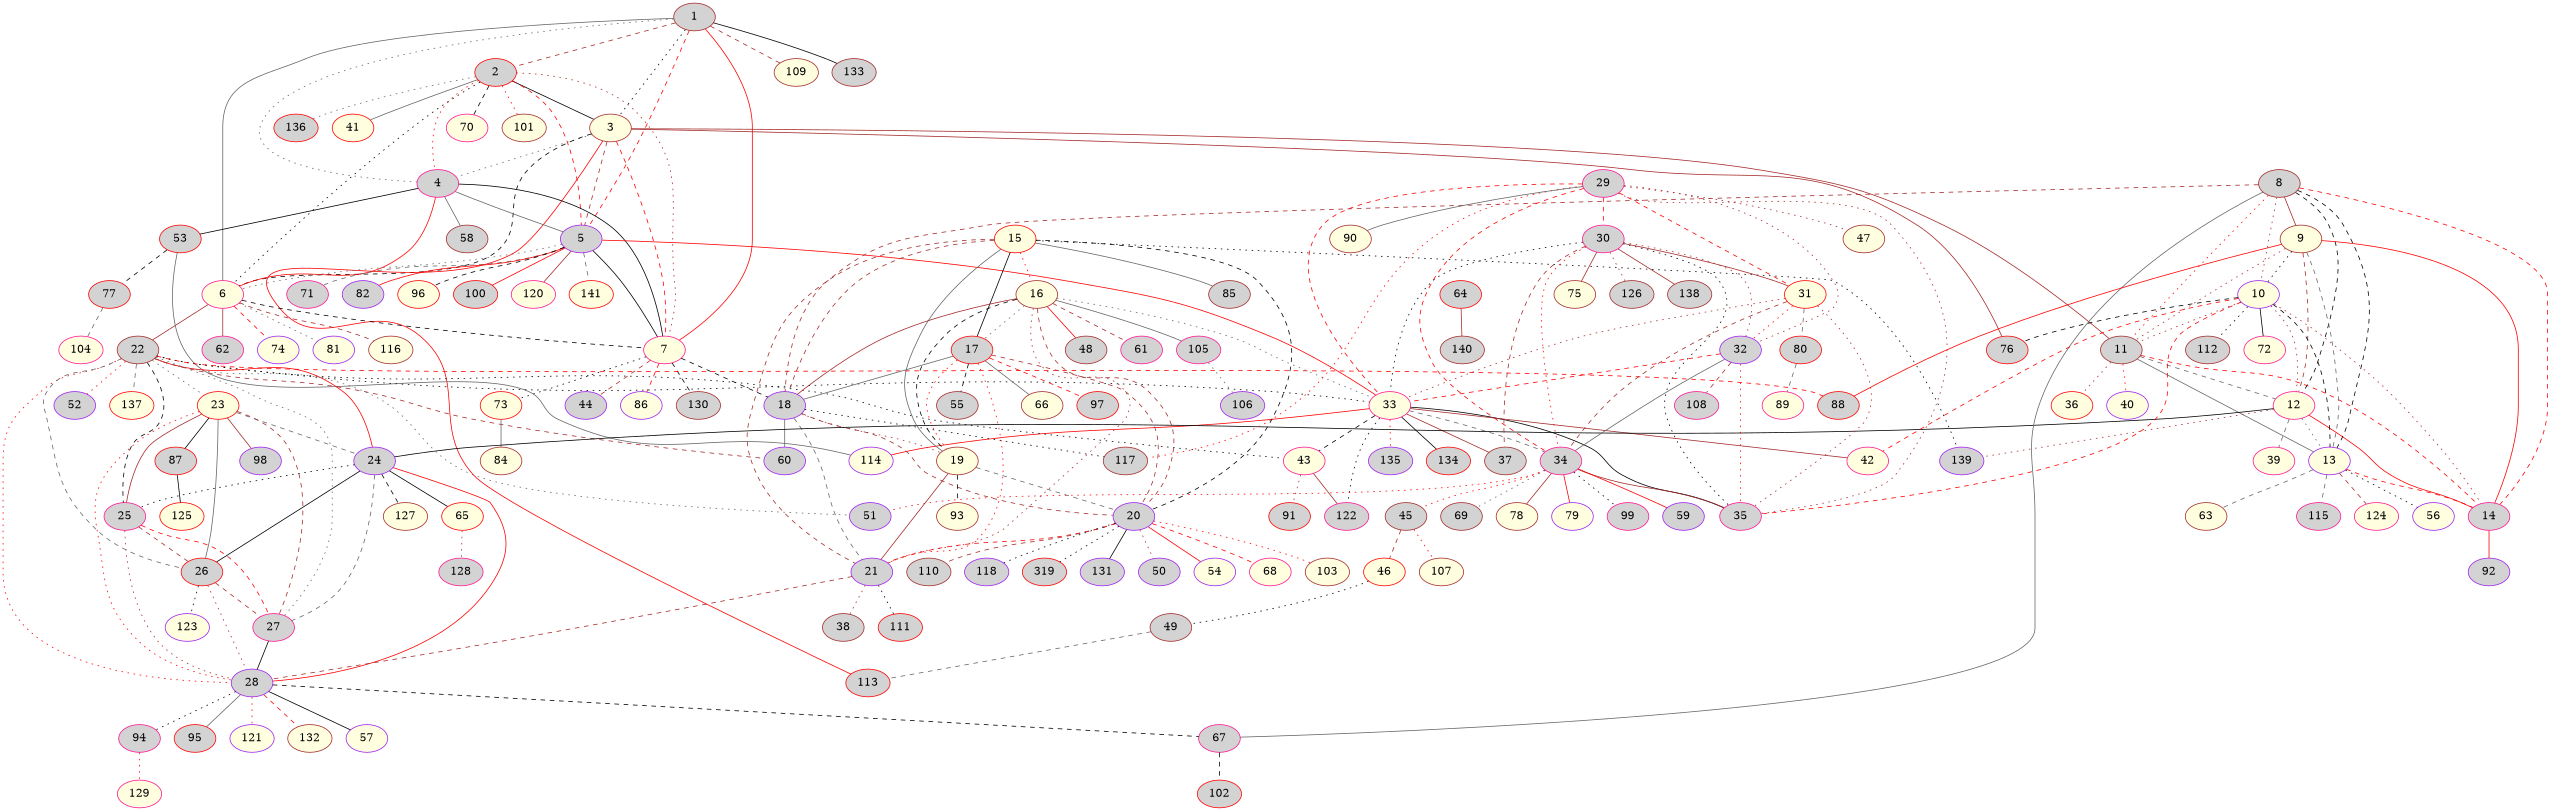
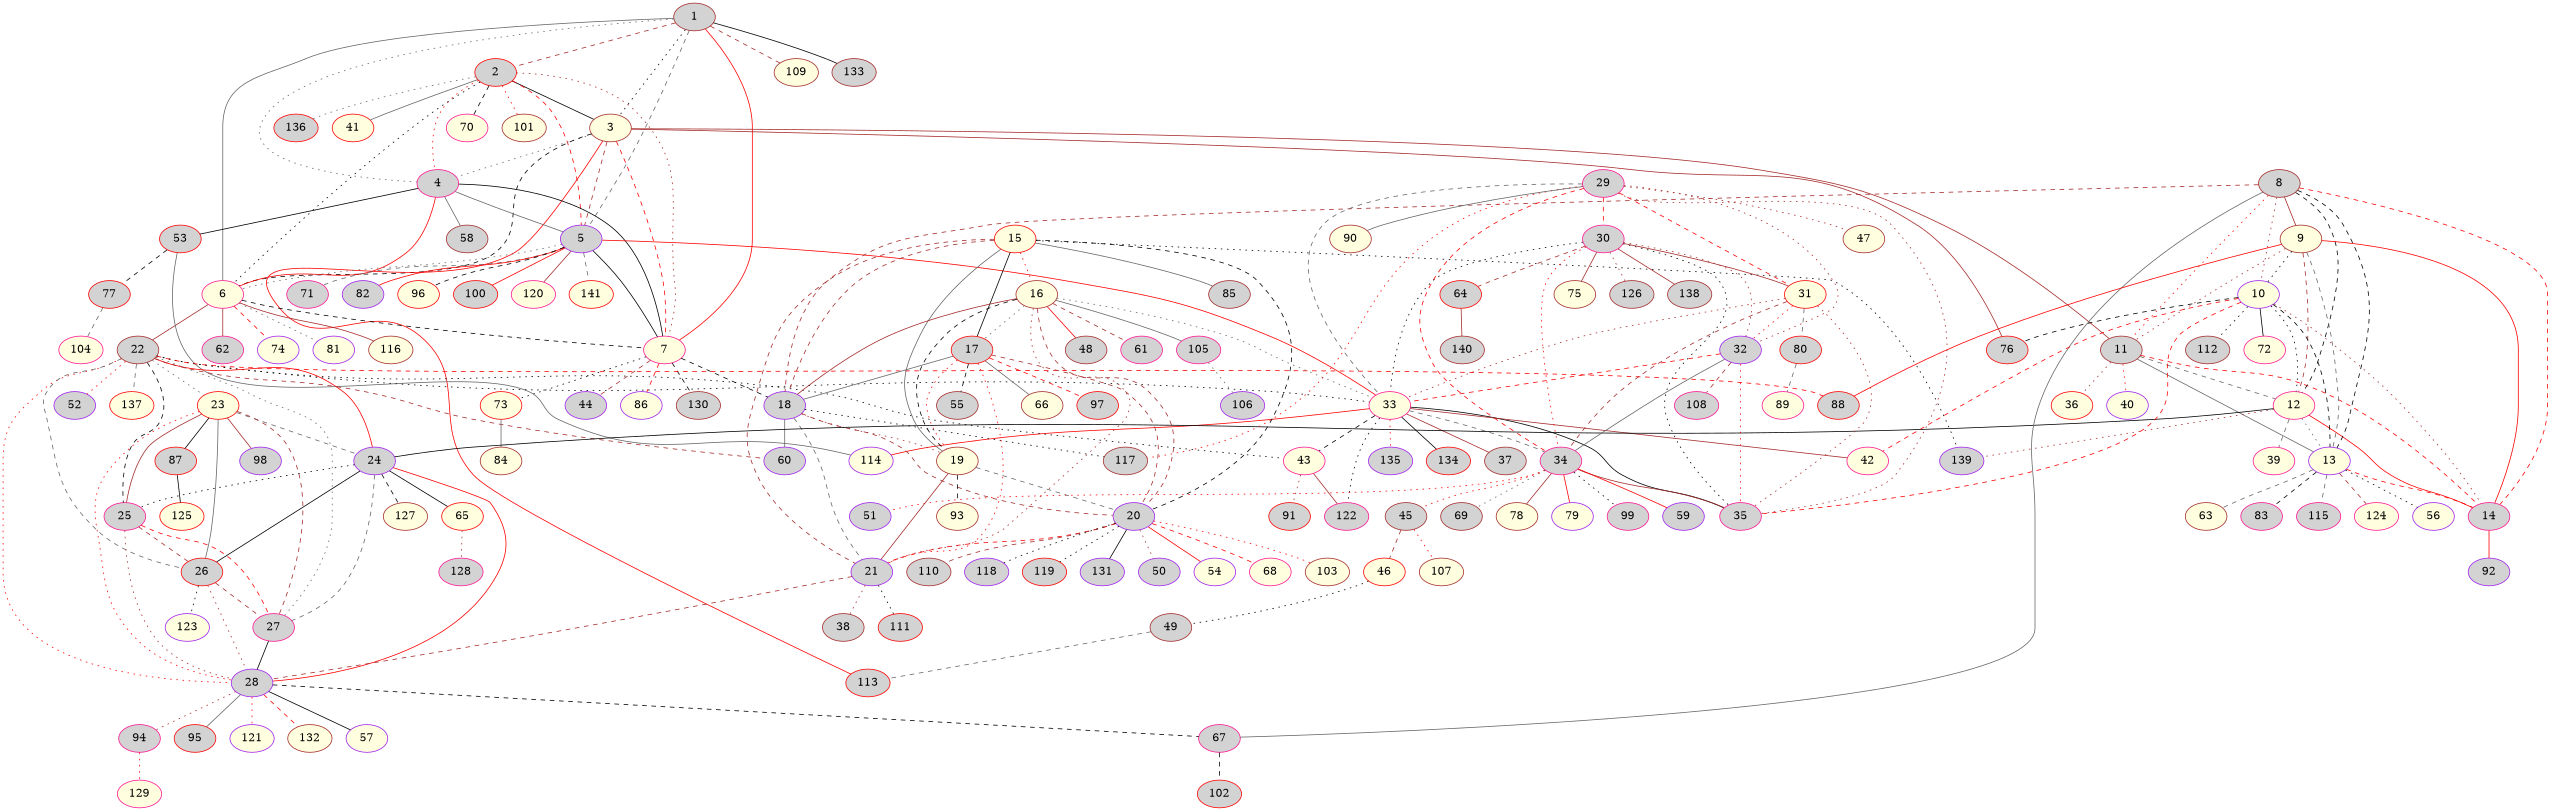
edge "1" -- "5": color red -> gray40
edge "29" -- "33": color red -> gray40
edge "6" -- "116": style dashed -> solid
edge "10" -- "11": removed
edge "30" -- "37": now "30" -- "64"
edge "10" -- "12": color brown -> black
edge "22" -- "51": removed
node "83": added
node "319": label "319" -> "119"
edge "28" -- "94": color black -> brown
